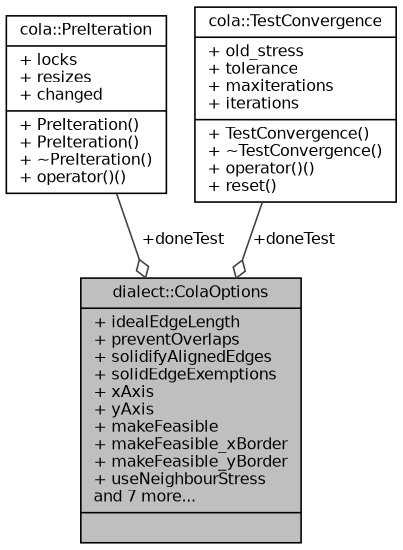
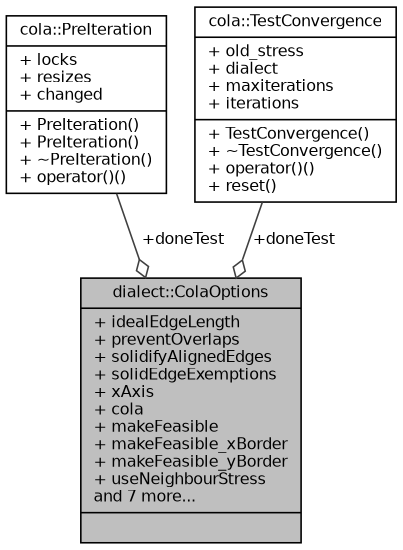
node "cola::TestConvergence": text "+ tolerance" -> "+ dialect"
node "dialect::ColaOptions": text "+ yAxis" -> "+ cola"
